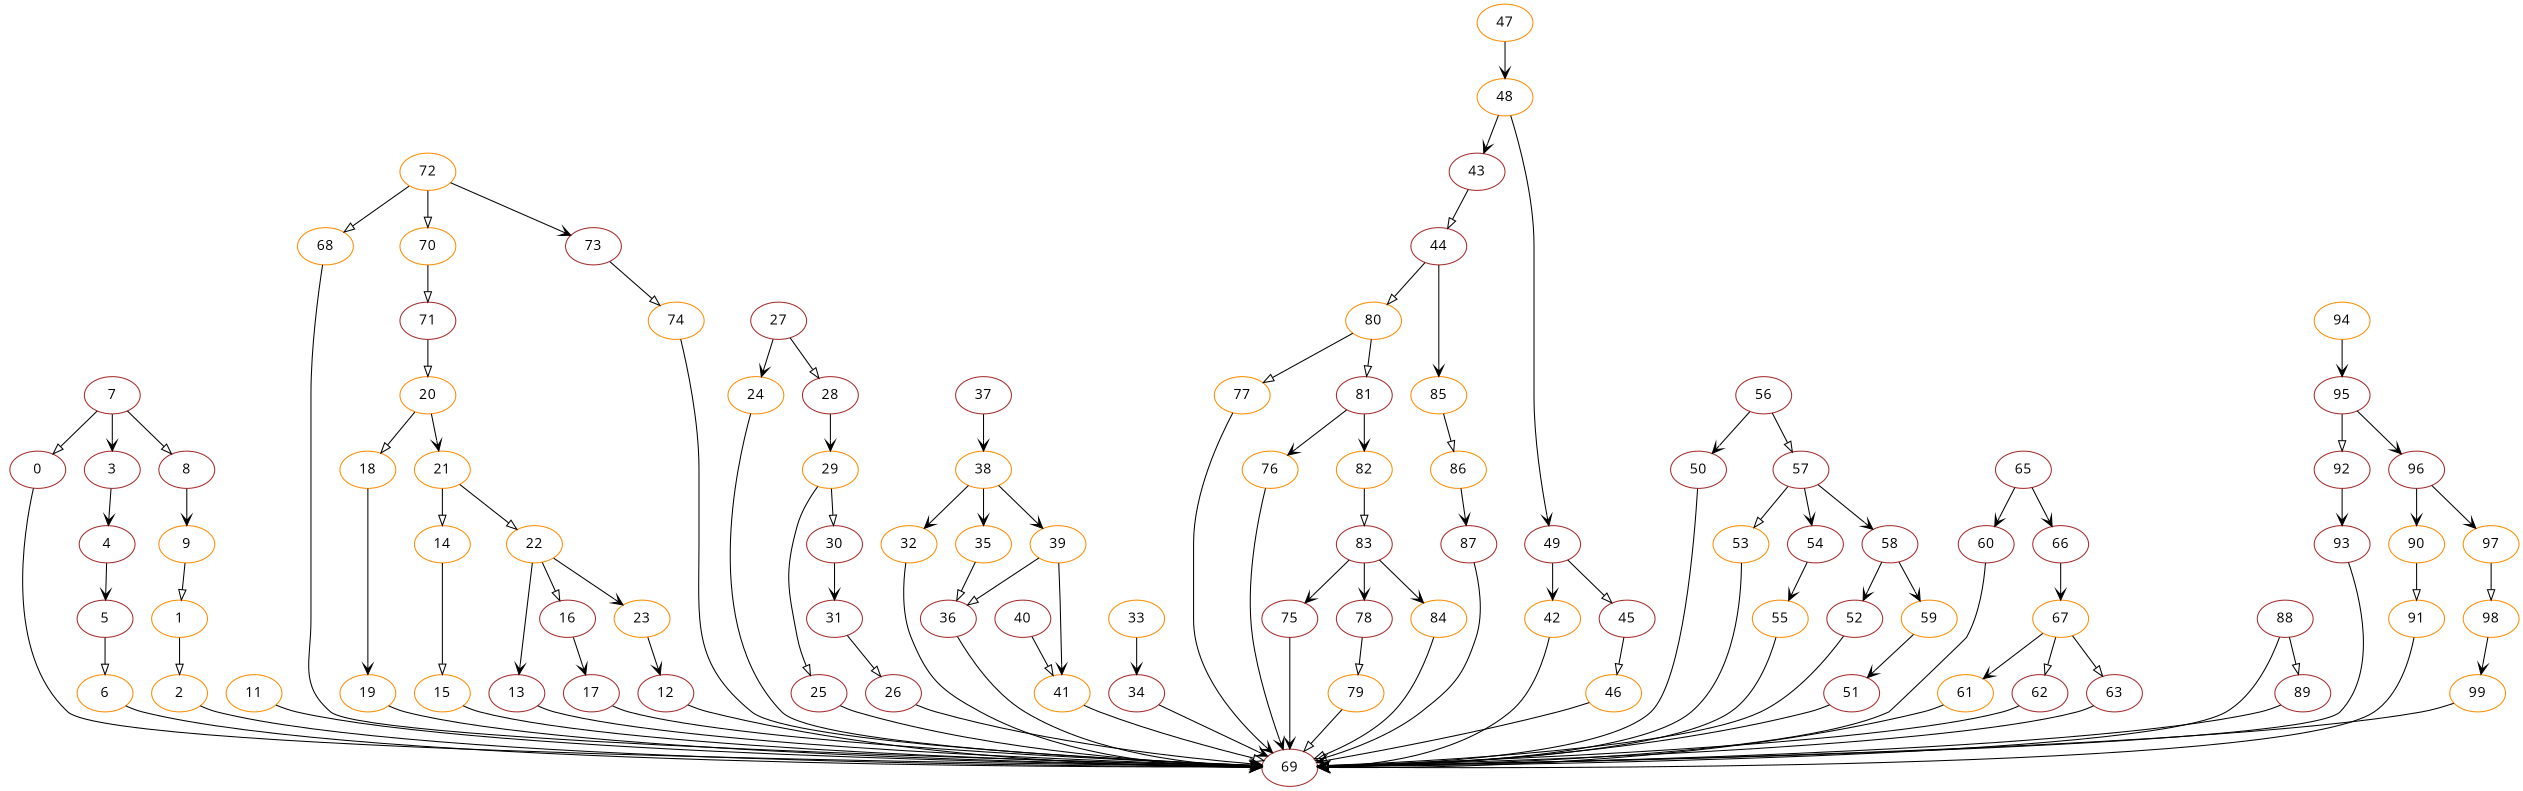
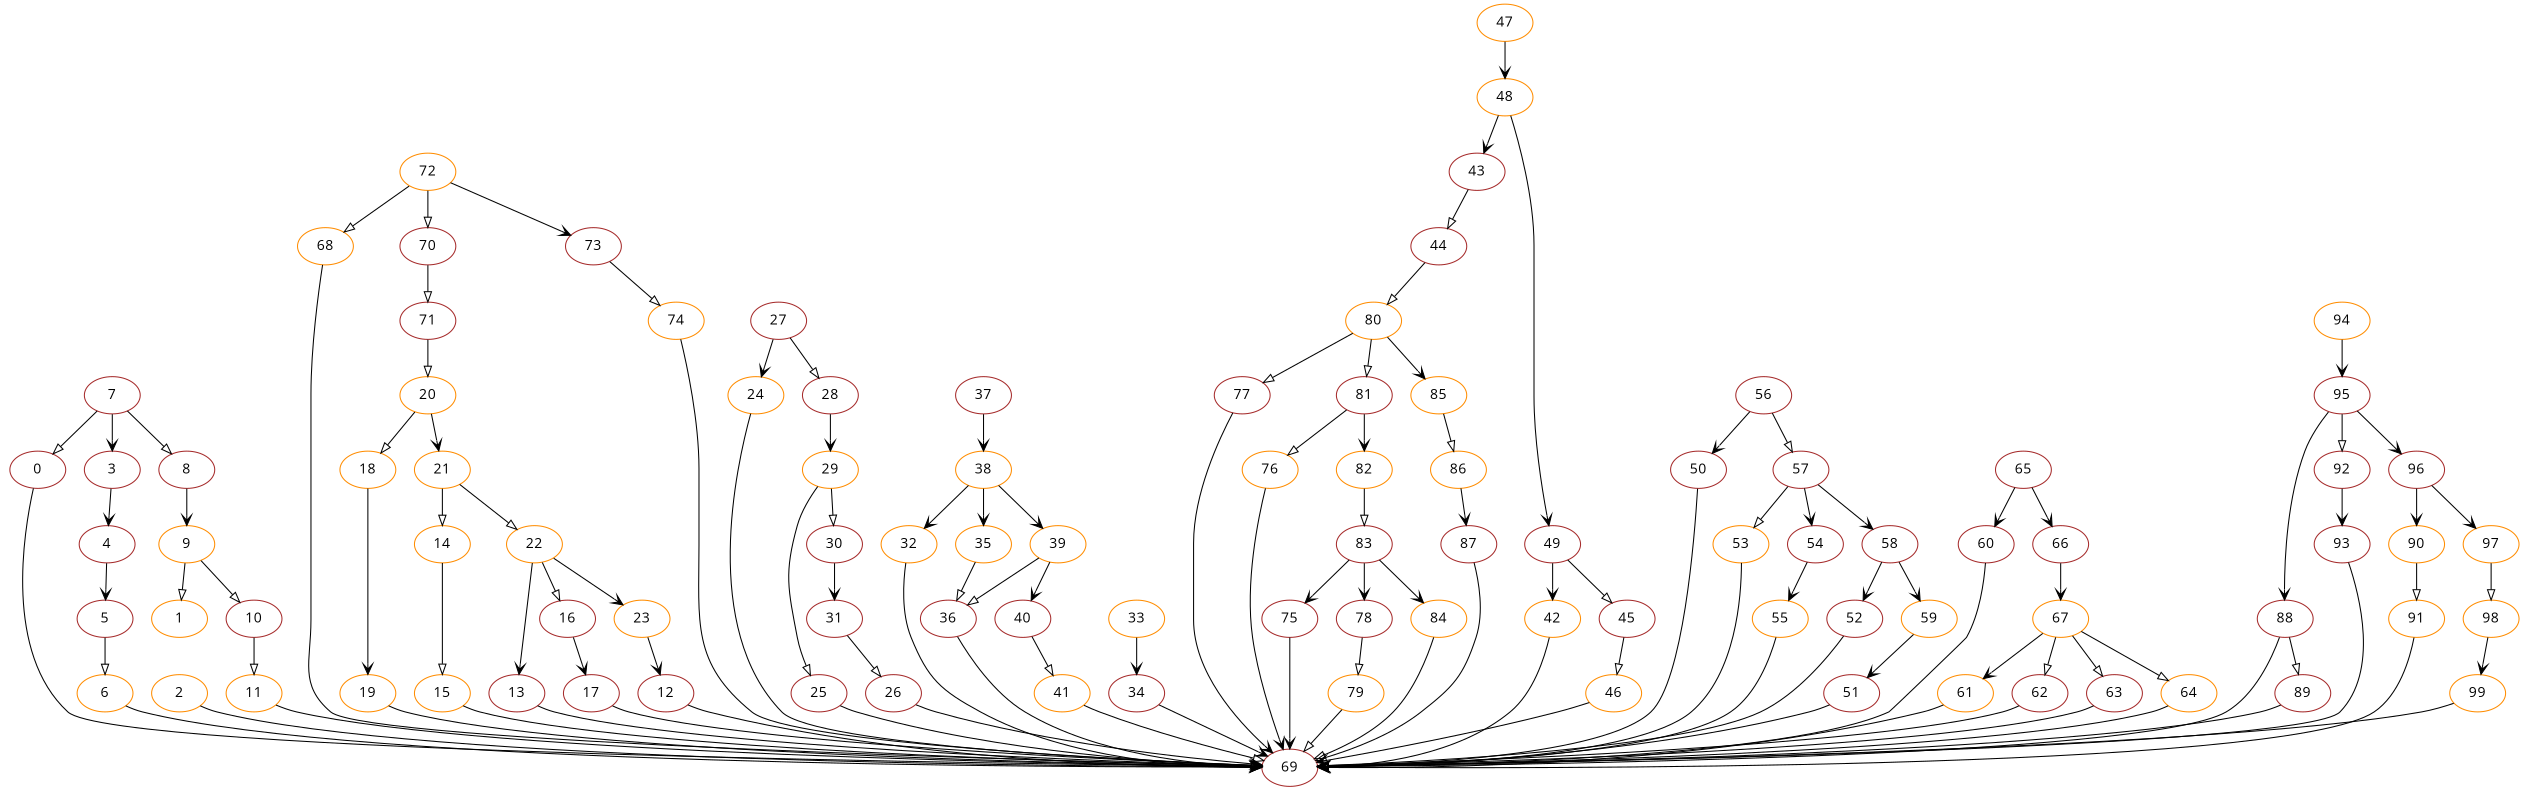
node "70": color darkorange -> brown
edge "44" -> "85": now "80" -> "85"
node "77": color darkorange -> brown
edge "81" -> "76": arrowhead vee -> onormal
edge "95" -> "88": added
edge "39" -> "41": now "39" -> "40"
node "10": added
edge "1" -> "2": removed
node "64": added
